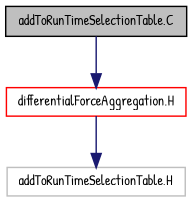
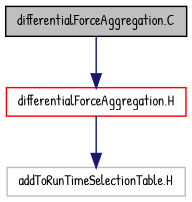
node "addToRunTimeSelectionTable.C": label "addToRunTimeSelectionTable.C" -> "differentialForceAggregation.C"
